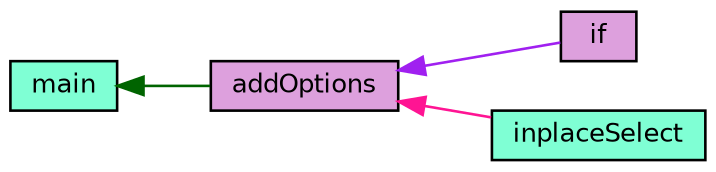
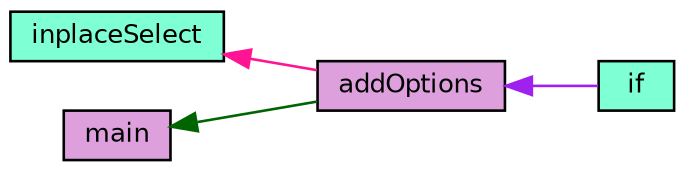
node "if": fillcolor plum -> aquamarine
node "main": fillcolor aquamarine -> plum
edge "inplaceSelect" -> "addOptions": reversed
